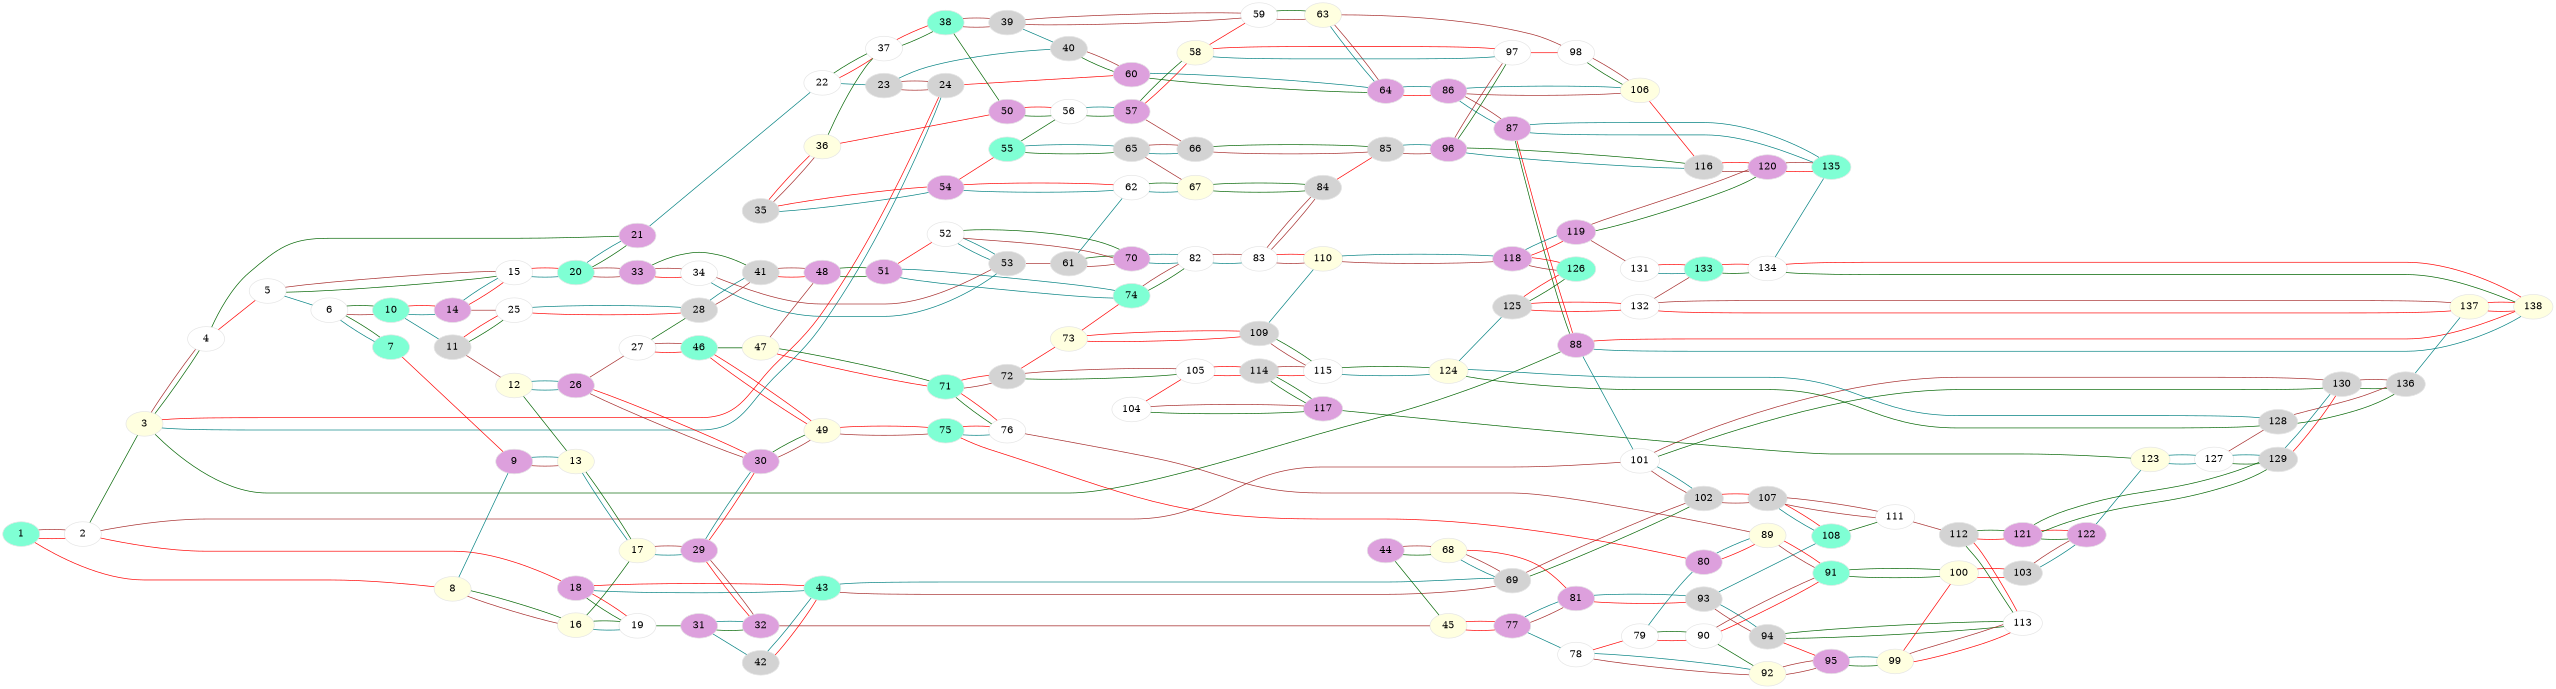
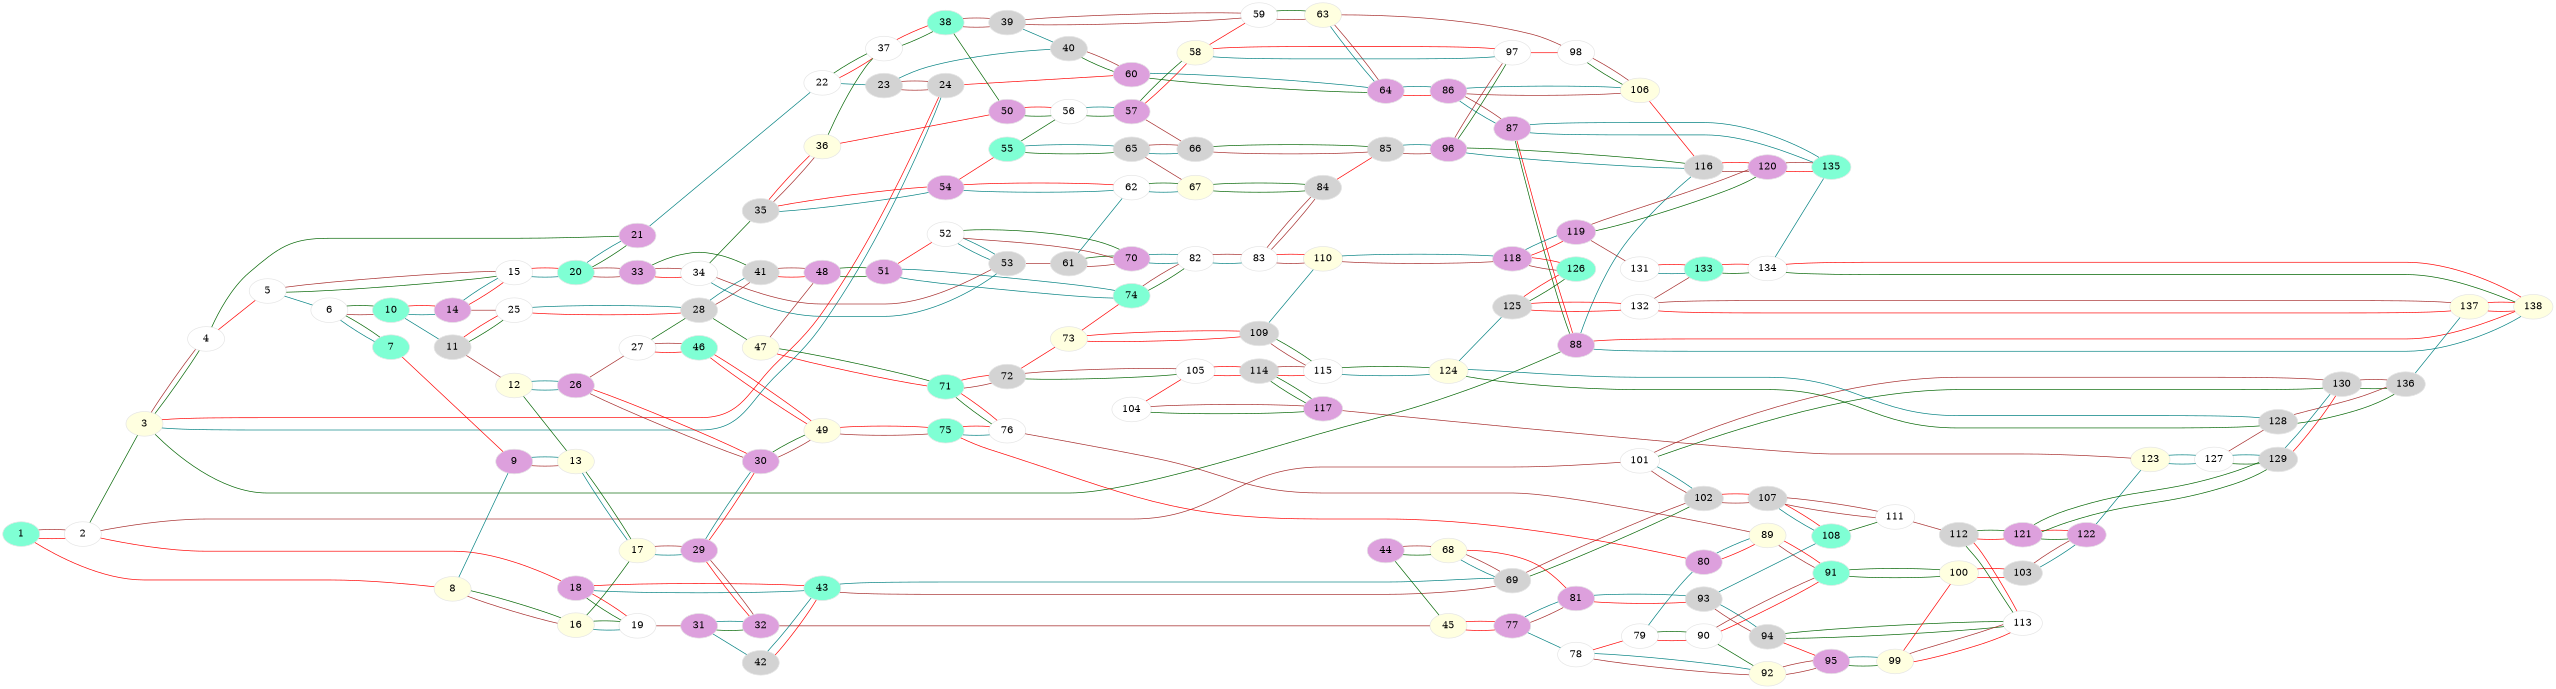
edge "35" -- "34": added
edge "46" -- "47": now "28" -- "47"
edge "88" -- "101": now "88" -- "116"
edge "117" -- "123": color darkgreen -> brown
edge "19" -- "31": color darkgreen -> brown
